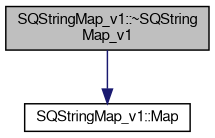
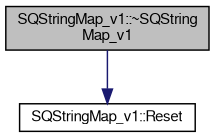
node "SQStringMap_v1::Map": label "SQStringMap_v1::Map" -> "SQStringMap_v1::Reset"
